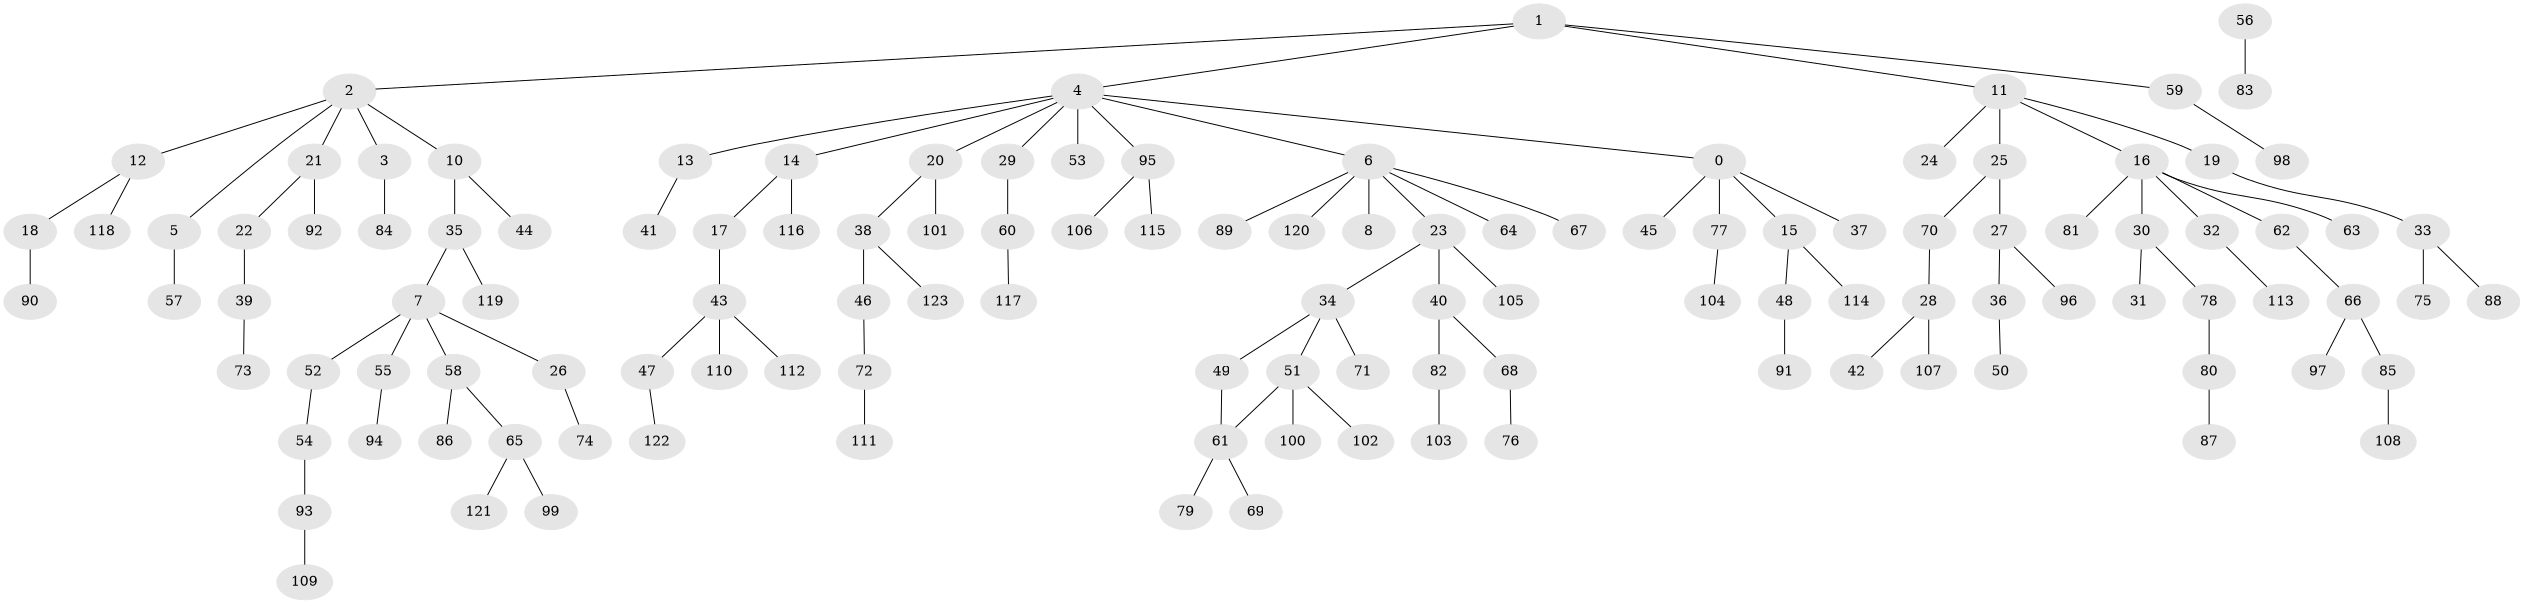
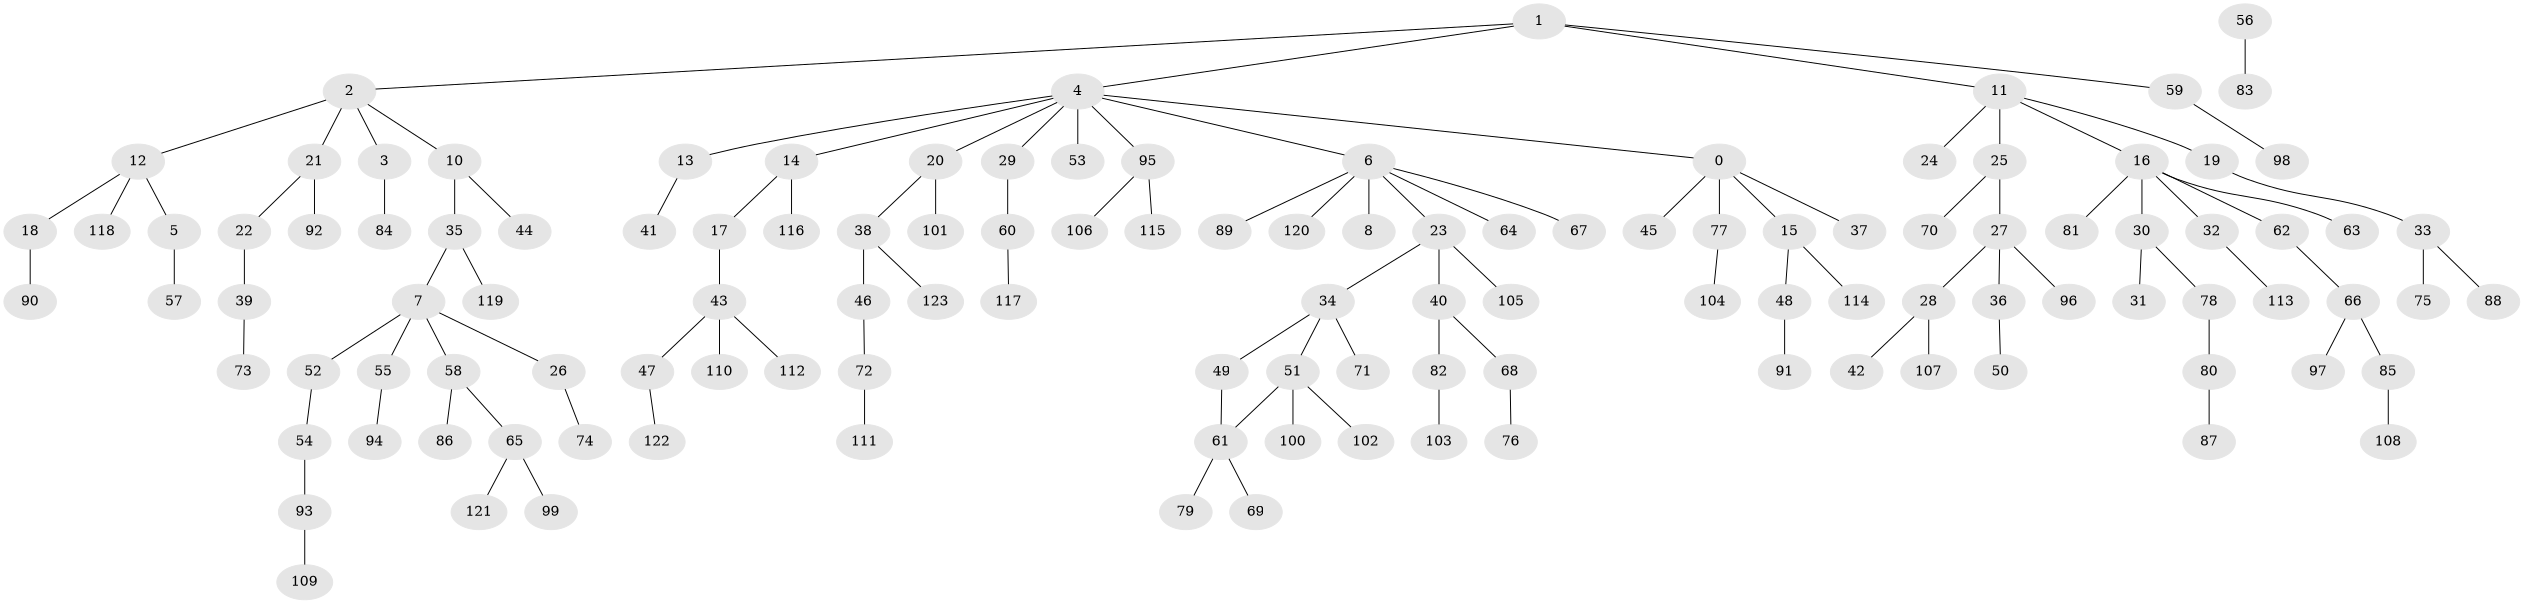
edge "2" -- "5": now "12" -- "5"
edge "70" -- "28": now "27" -- "28"
